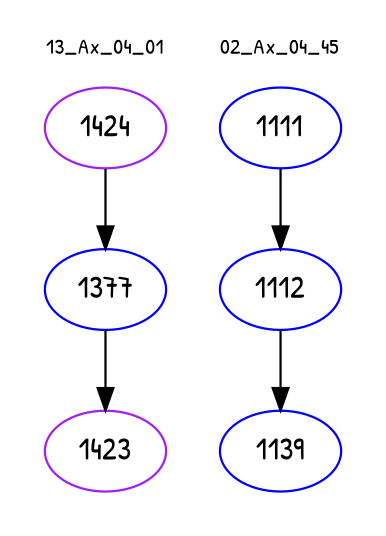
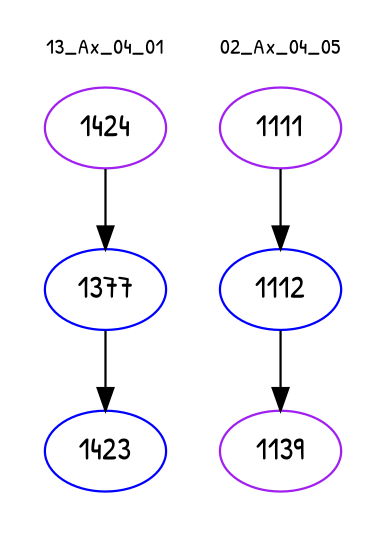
cluster "02_Ax_04_45": label "02_Ax_04_45" -> "02_Ax_04_05"
node "1111": color blue -> purple
node "1423": color purple -> blue
node "1139": color blue -> purple
